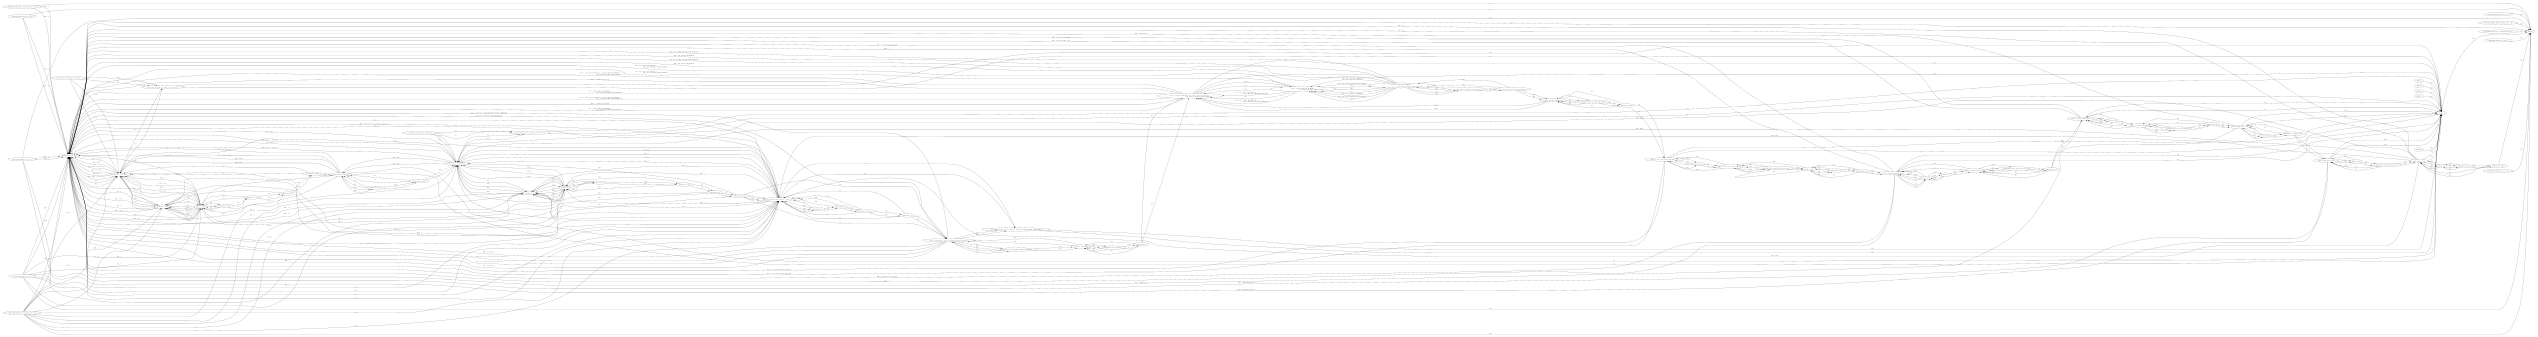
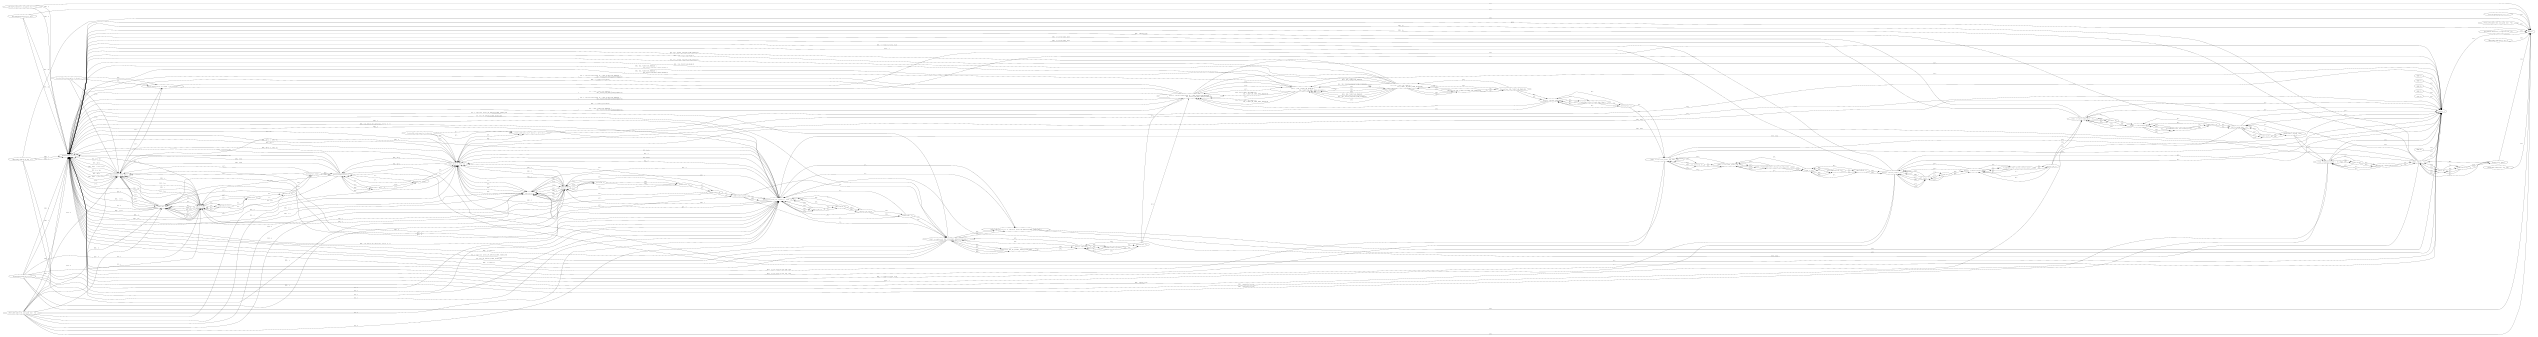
node "1000126": added
